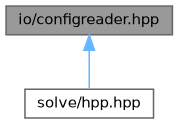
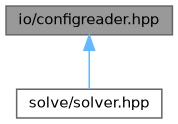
node "solve/hpp.hpp": label "solve/hpp.hpp" -> "solve/solver.hpp"
